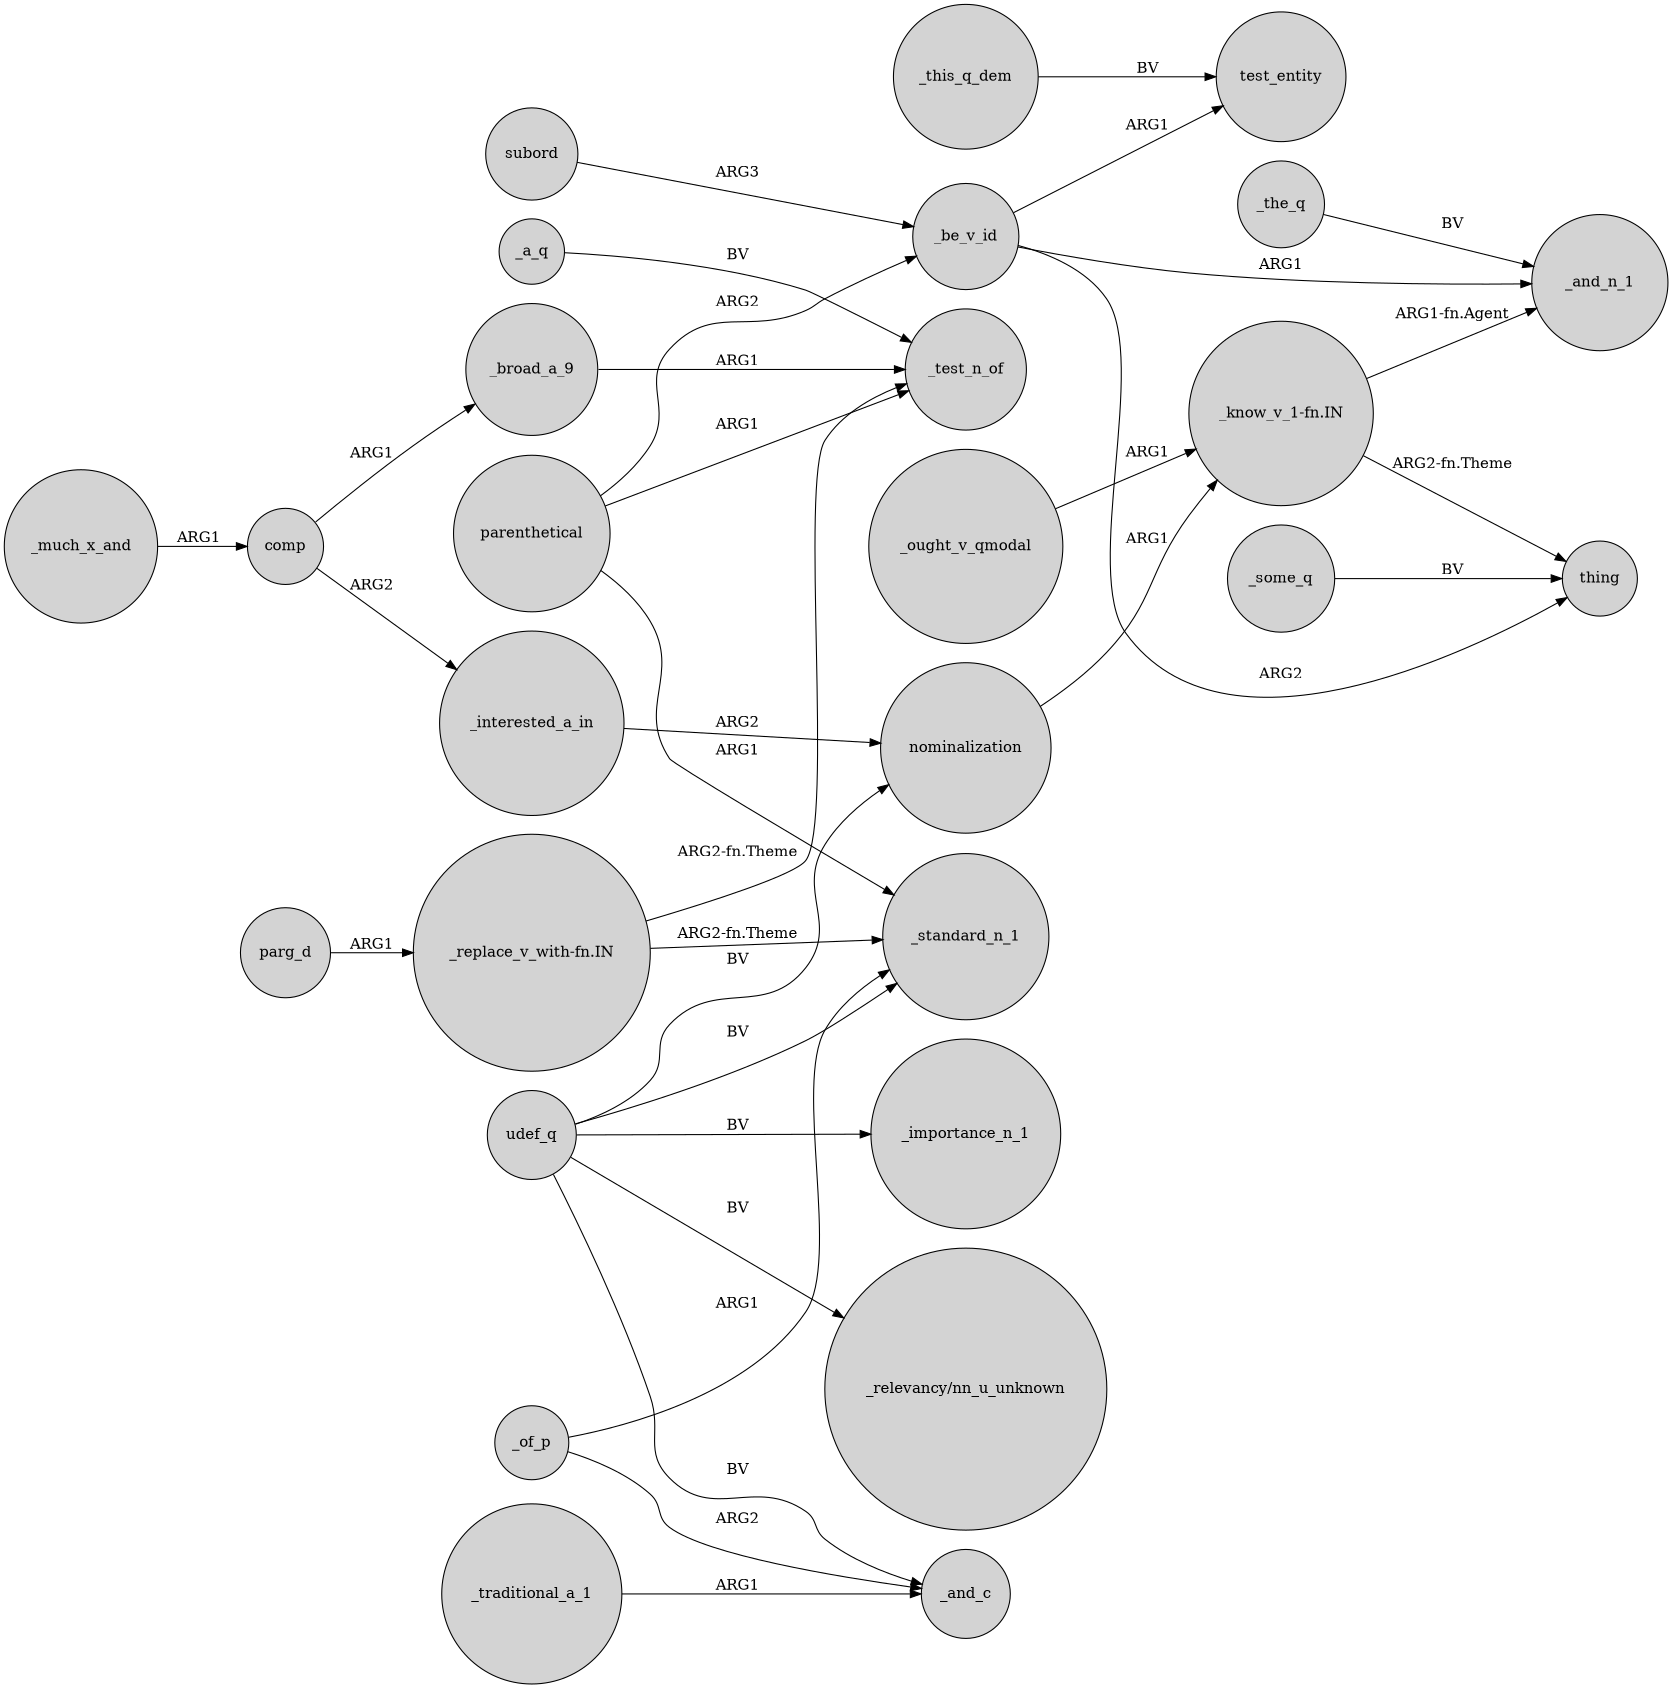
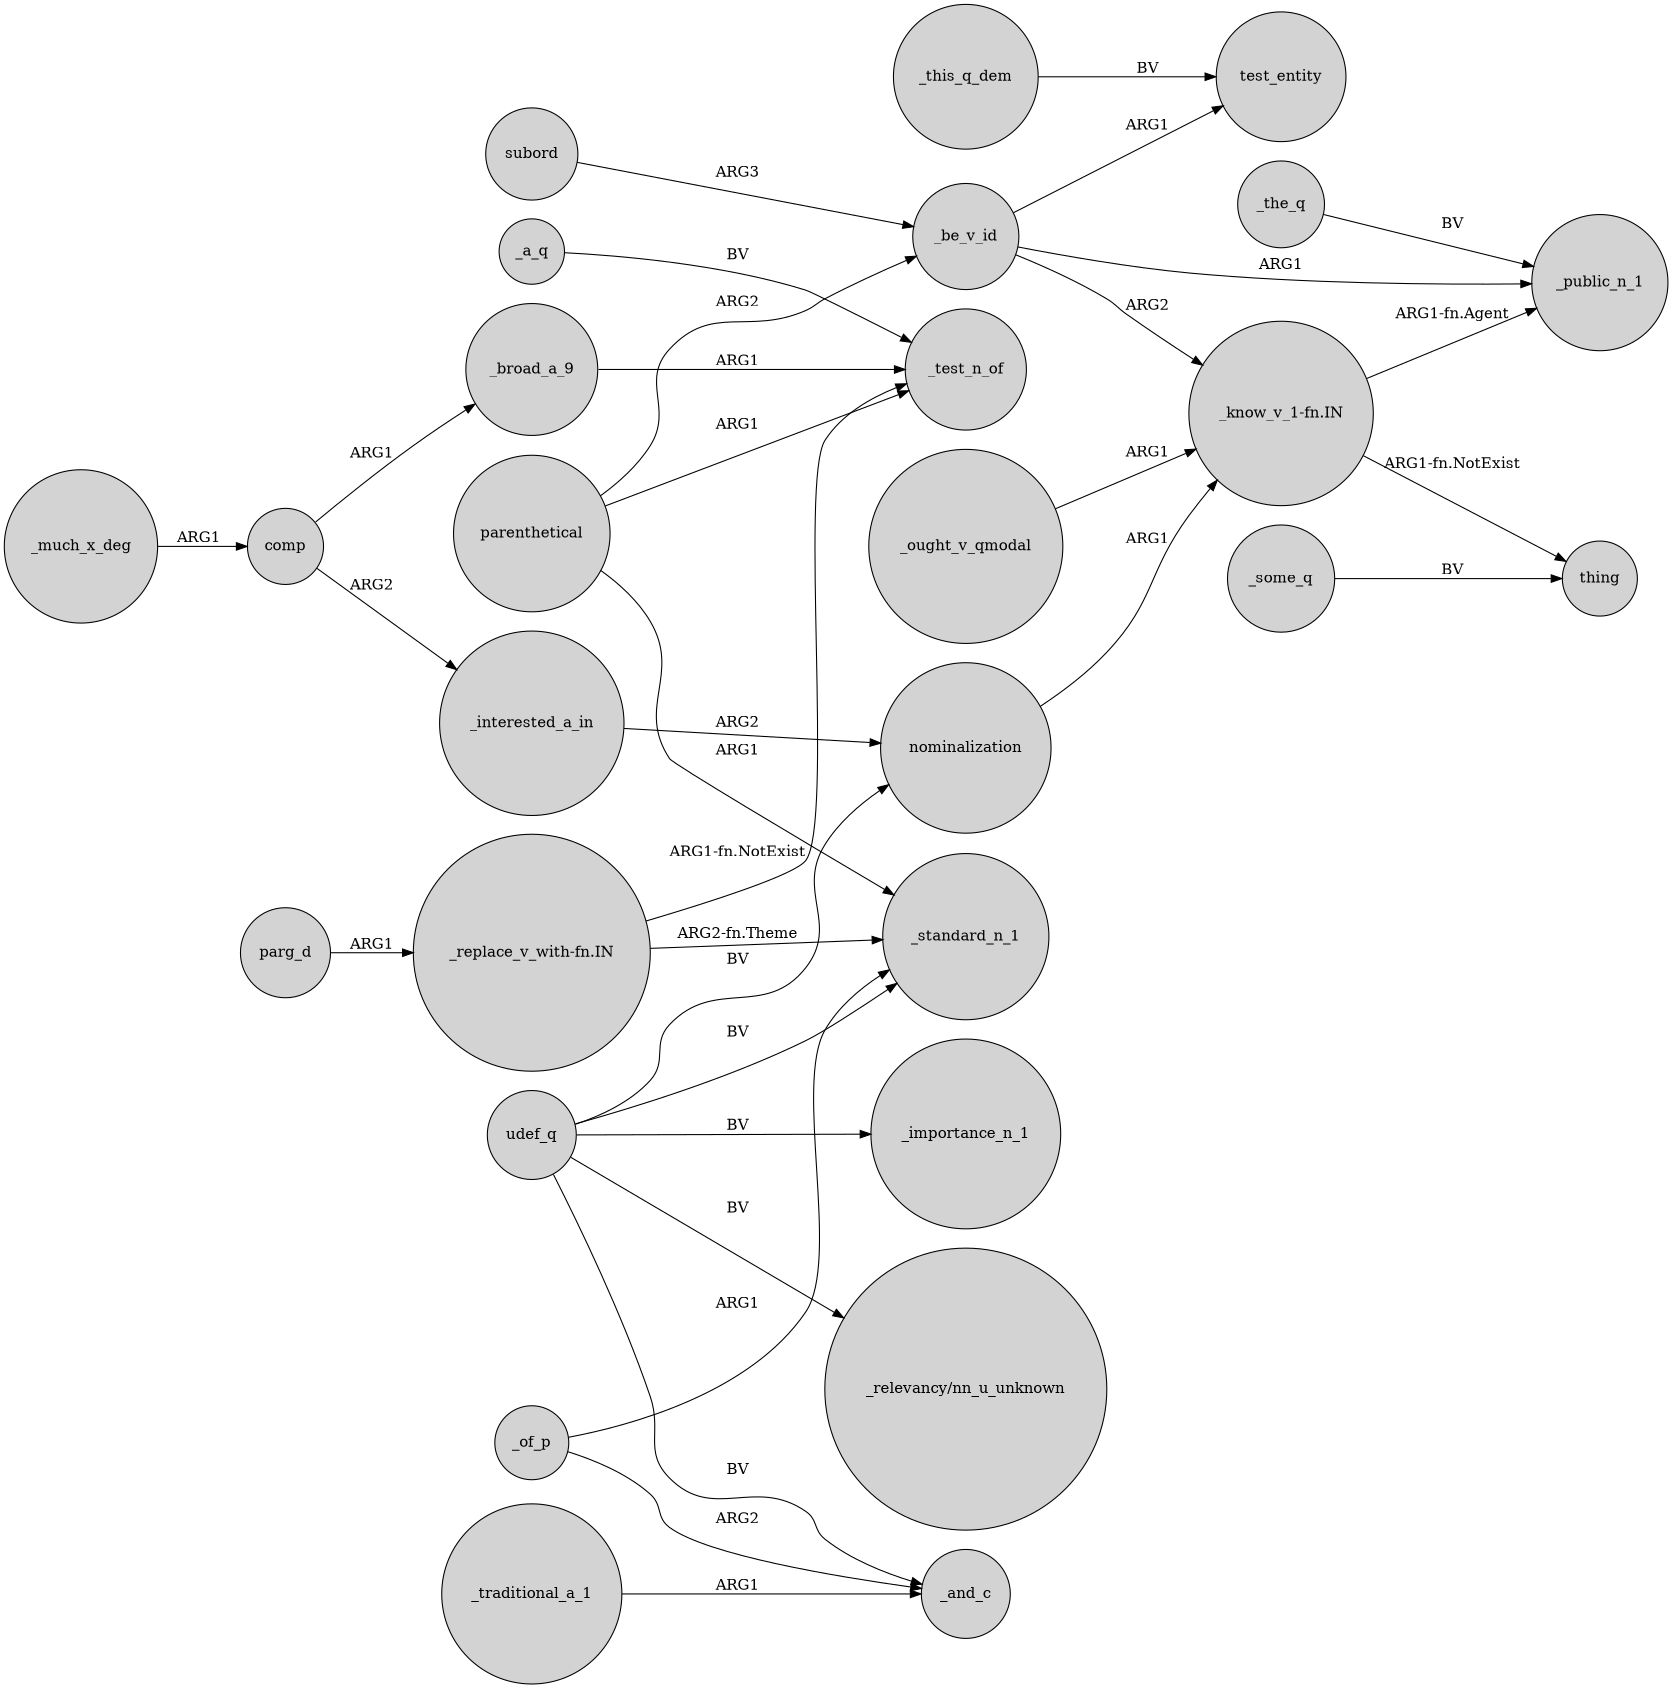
node "_and_n_1": label "_and_n_1" -> "_public_n_1"
edge "_know_v_1-fn.IN" -> "thing": label "ARG2-fn.Theme" -> "ARG1-fn.NotExist"
node "_much_x_and": label "_much_x_and" -> "_much_x_deg"
edge "_be_v_id" -> "thing": now "_be_v_id" -> "_know_v_1-fn.IN"
edge "_replace_v_with-fn.IN" -> "_test_n_of": label "ARG2-fn.Theme" -> "ARG1-fn.NotExist"
